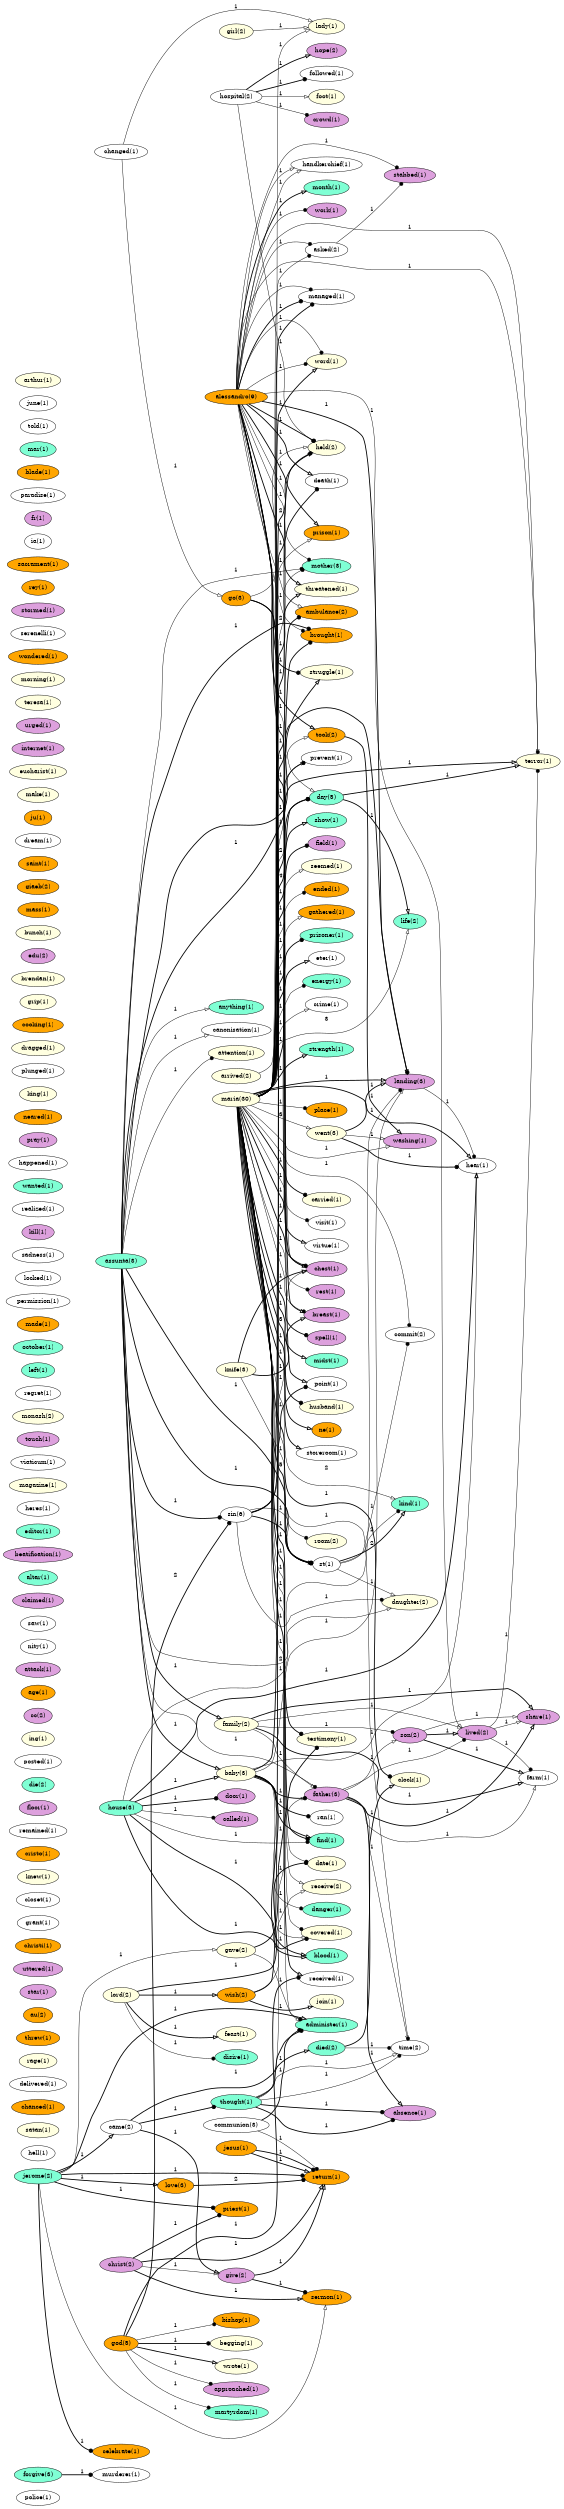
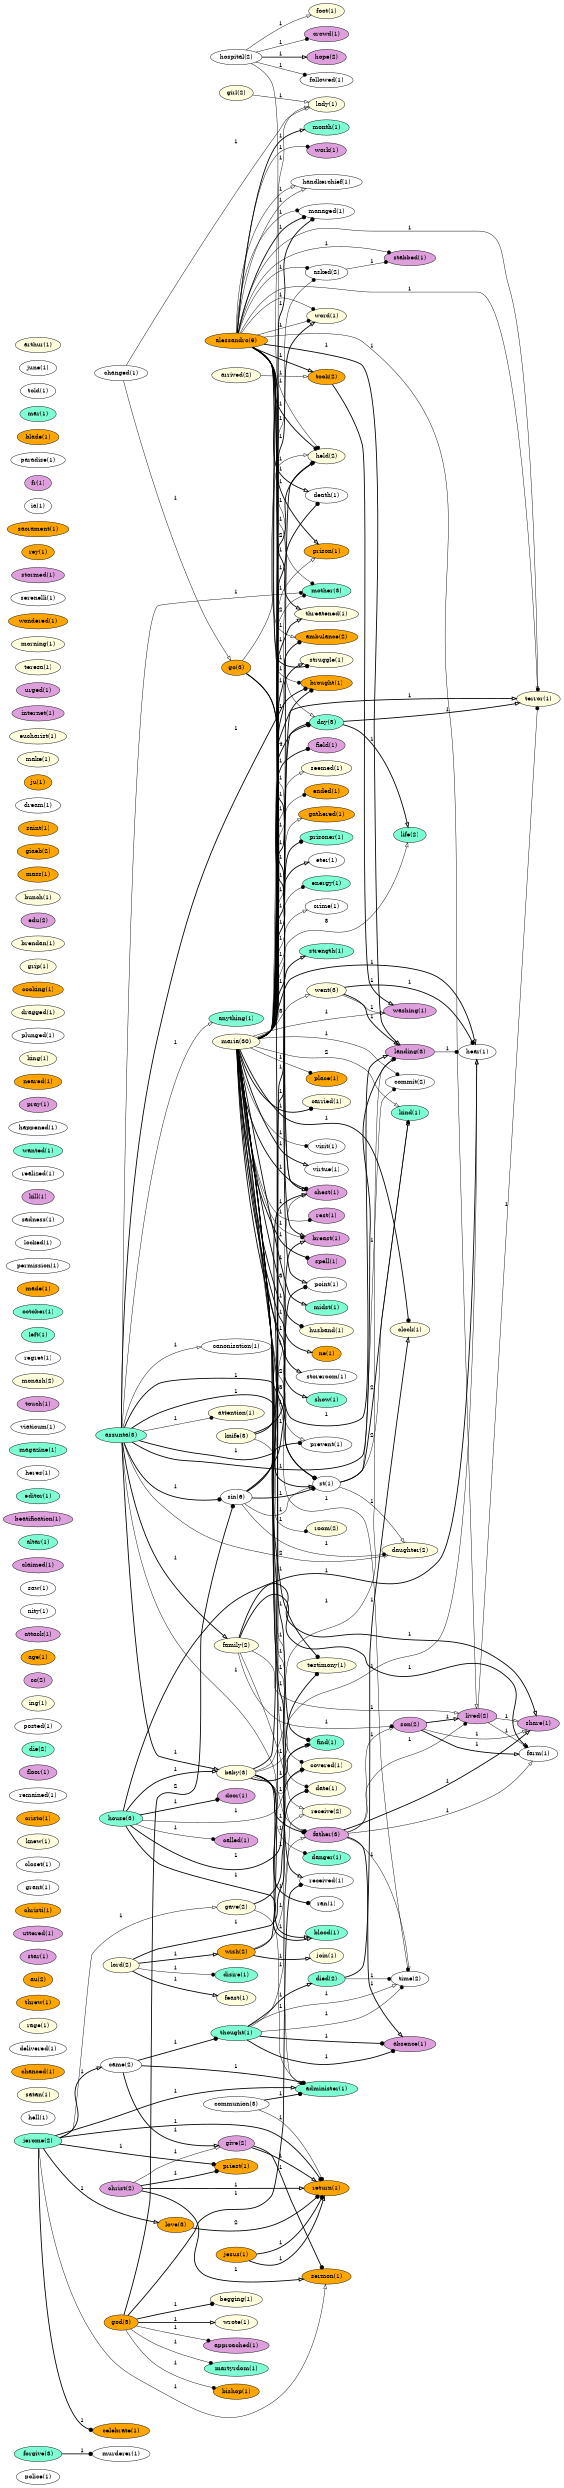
edge "hospital(2)" -> "followed(1)": style bold -> solid
node "magazine(1)": fillcolor lightyellow -> aquamarine
edge "house(3)" -> "landing(3)": removed, label "1"
